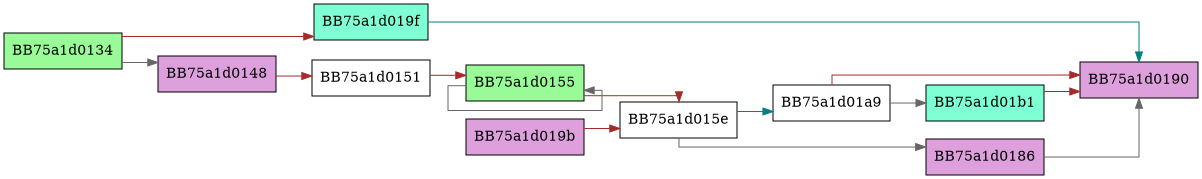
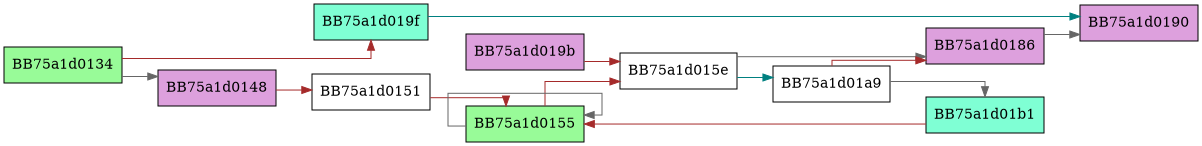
edge "BB75a1d01a9" -> "BB75a1d0190": now "BB75a1d01a9" -> "BB75a1d0186"
edge "BB75a1d01b1" -> "BB75a1d0190": now "BB75a1d01b1" -> "BB75a1d0155"
